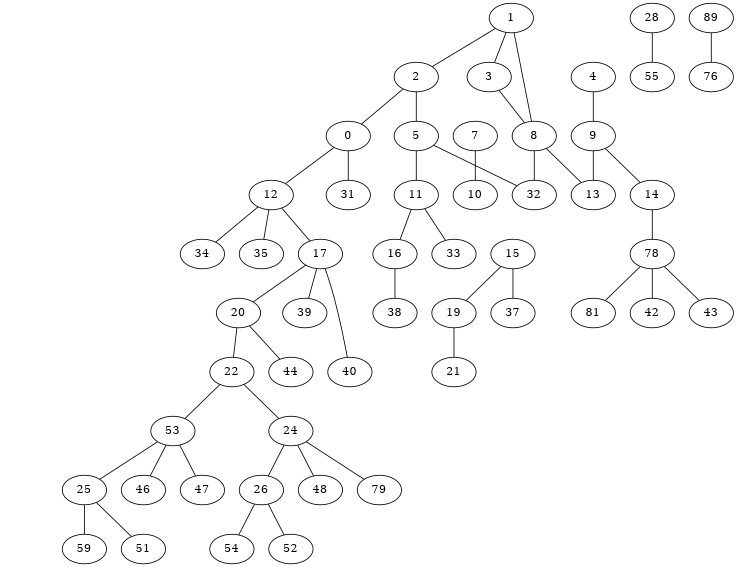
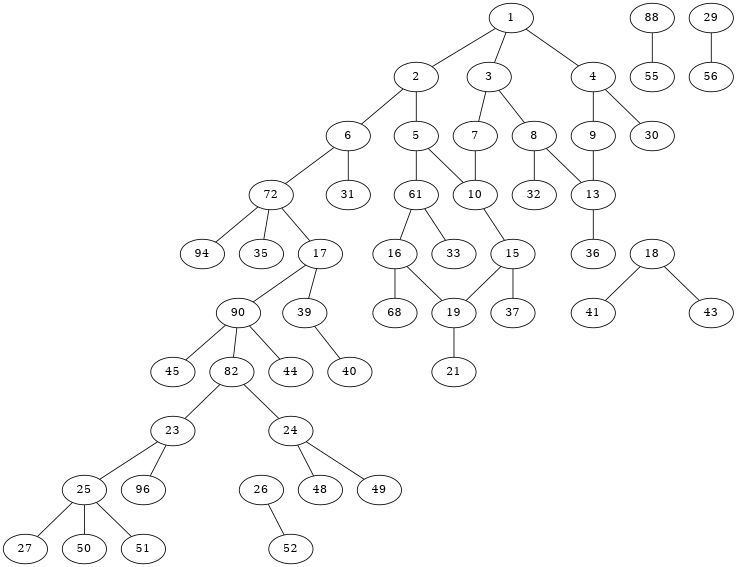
node "28": label "28" -> "88"
node "89": label "89" -> "29"
edge "1" -- "8": now "1" -- "4"
node "76": label "76" -> "56"
edge "3" -- "7": added
node "0": label "0" -> "6"
node "30": added
edge "5" -- "32": now "5" -- "10"
node "12": label "12" -> "72"
node "11": label "11" -> "61"
node "14": removed
edge "10" -- "15": added
node "34": label "34" -> "94"
node "36": added
node "78": label "78" -> "18"
edge "16" -- "19": added
edge "17" -- "40": now "39" -- "40"
node "20": label "20" -> "90"
node "38": label "38" -> "68"
node "81": label "81" -> "41"
node "42": removed
node "45": added
node "22": label "22" -> "82"
node "53": label "53" -> "23"
edge "24" -- "26": removed
node "46": label "46" -> "96"
node "47": removed
node "79": label "79" -> "49"
node "27": added
node "59": label "59" -> "50"
node "54": removed
